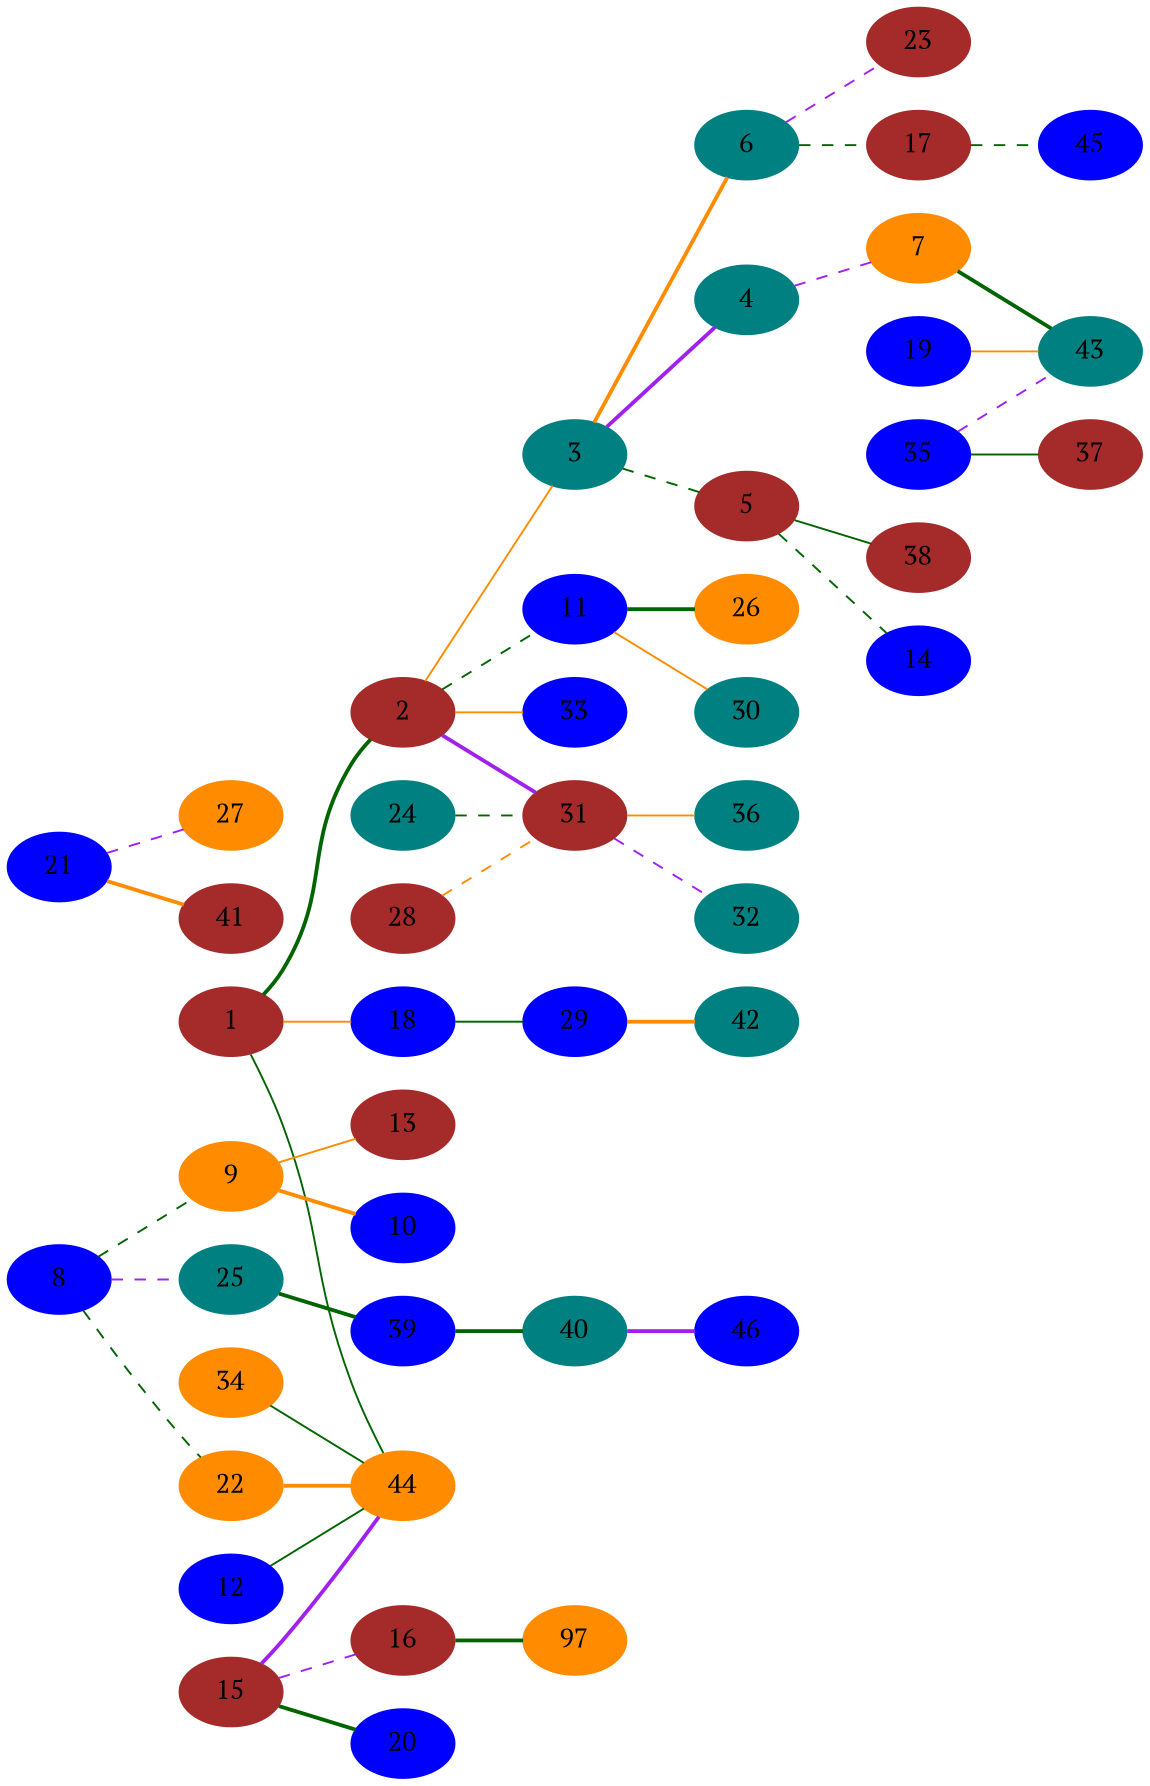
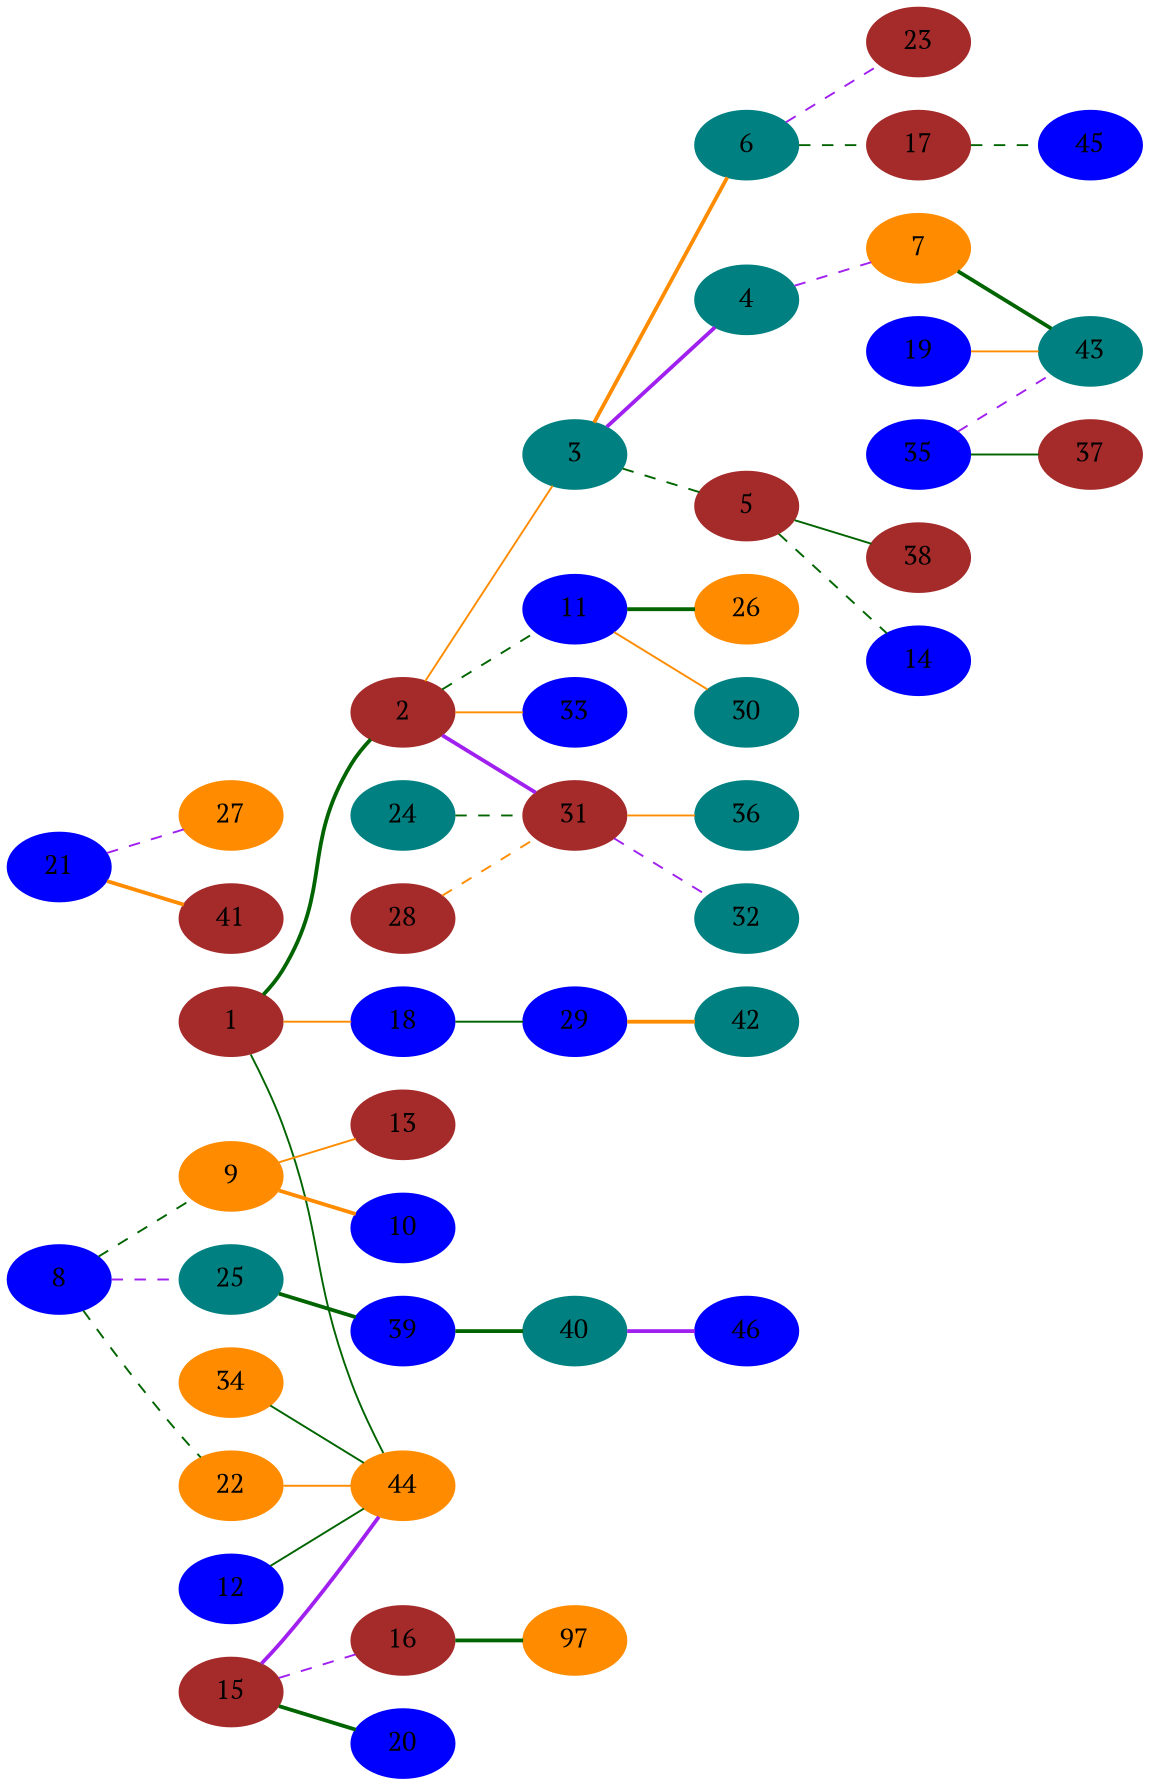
edge "22" -- "44": style bold -> solid
